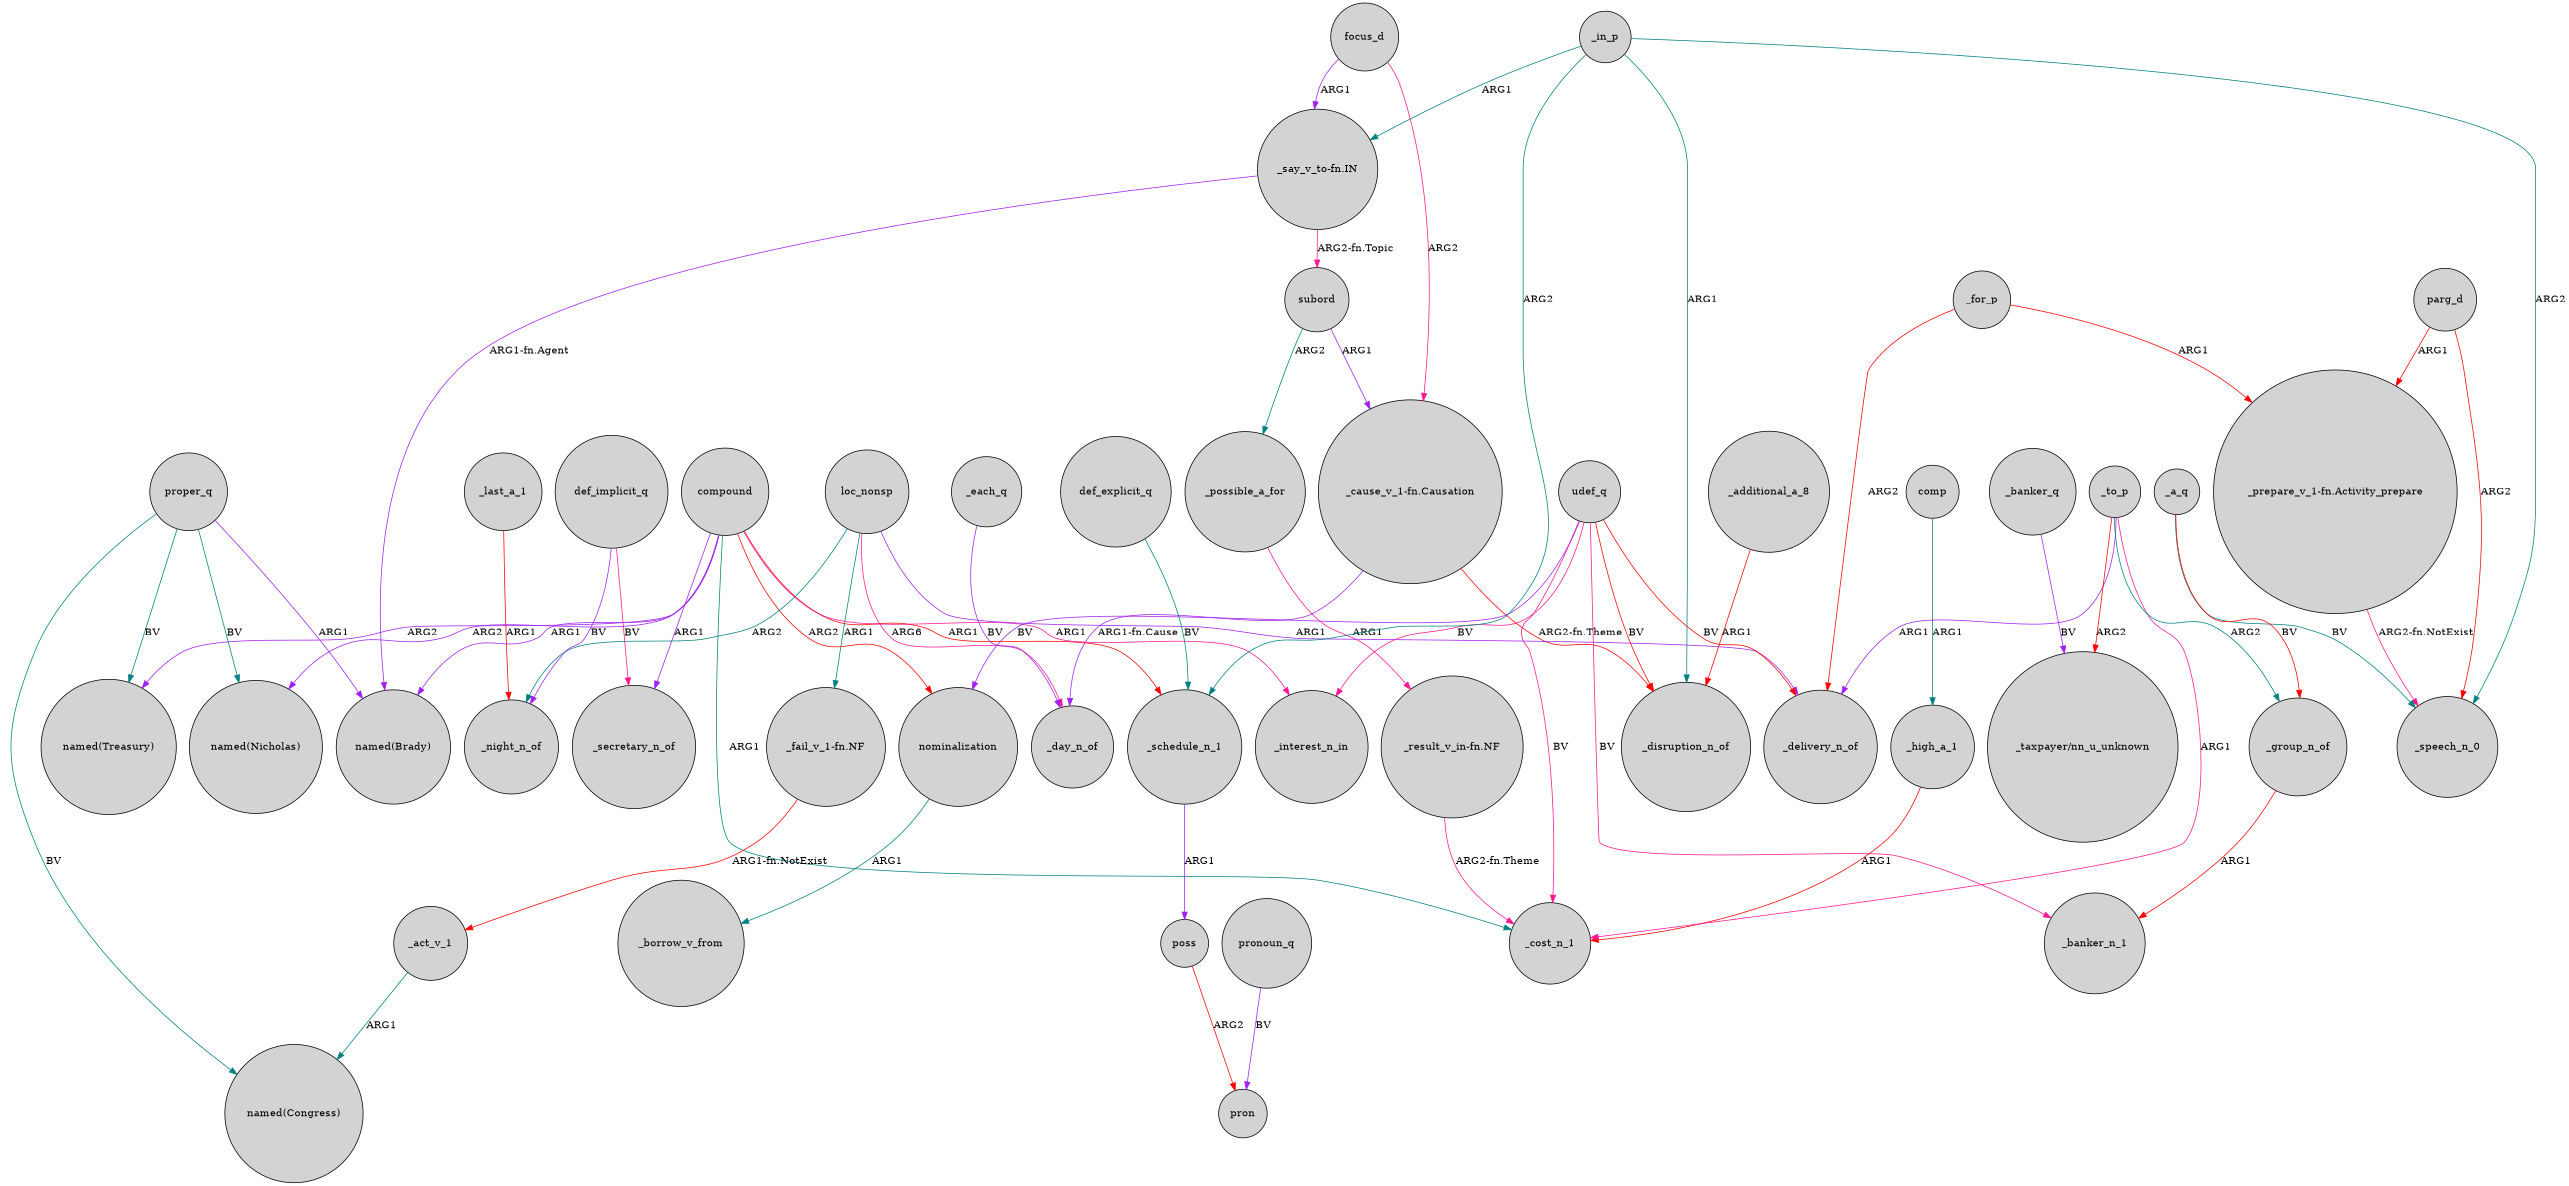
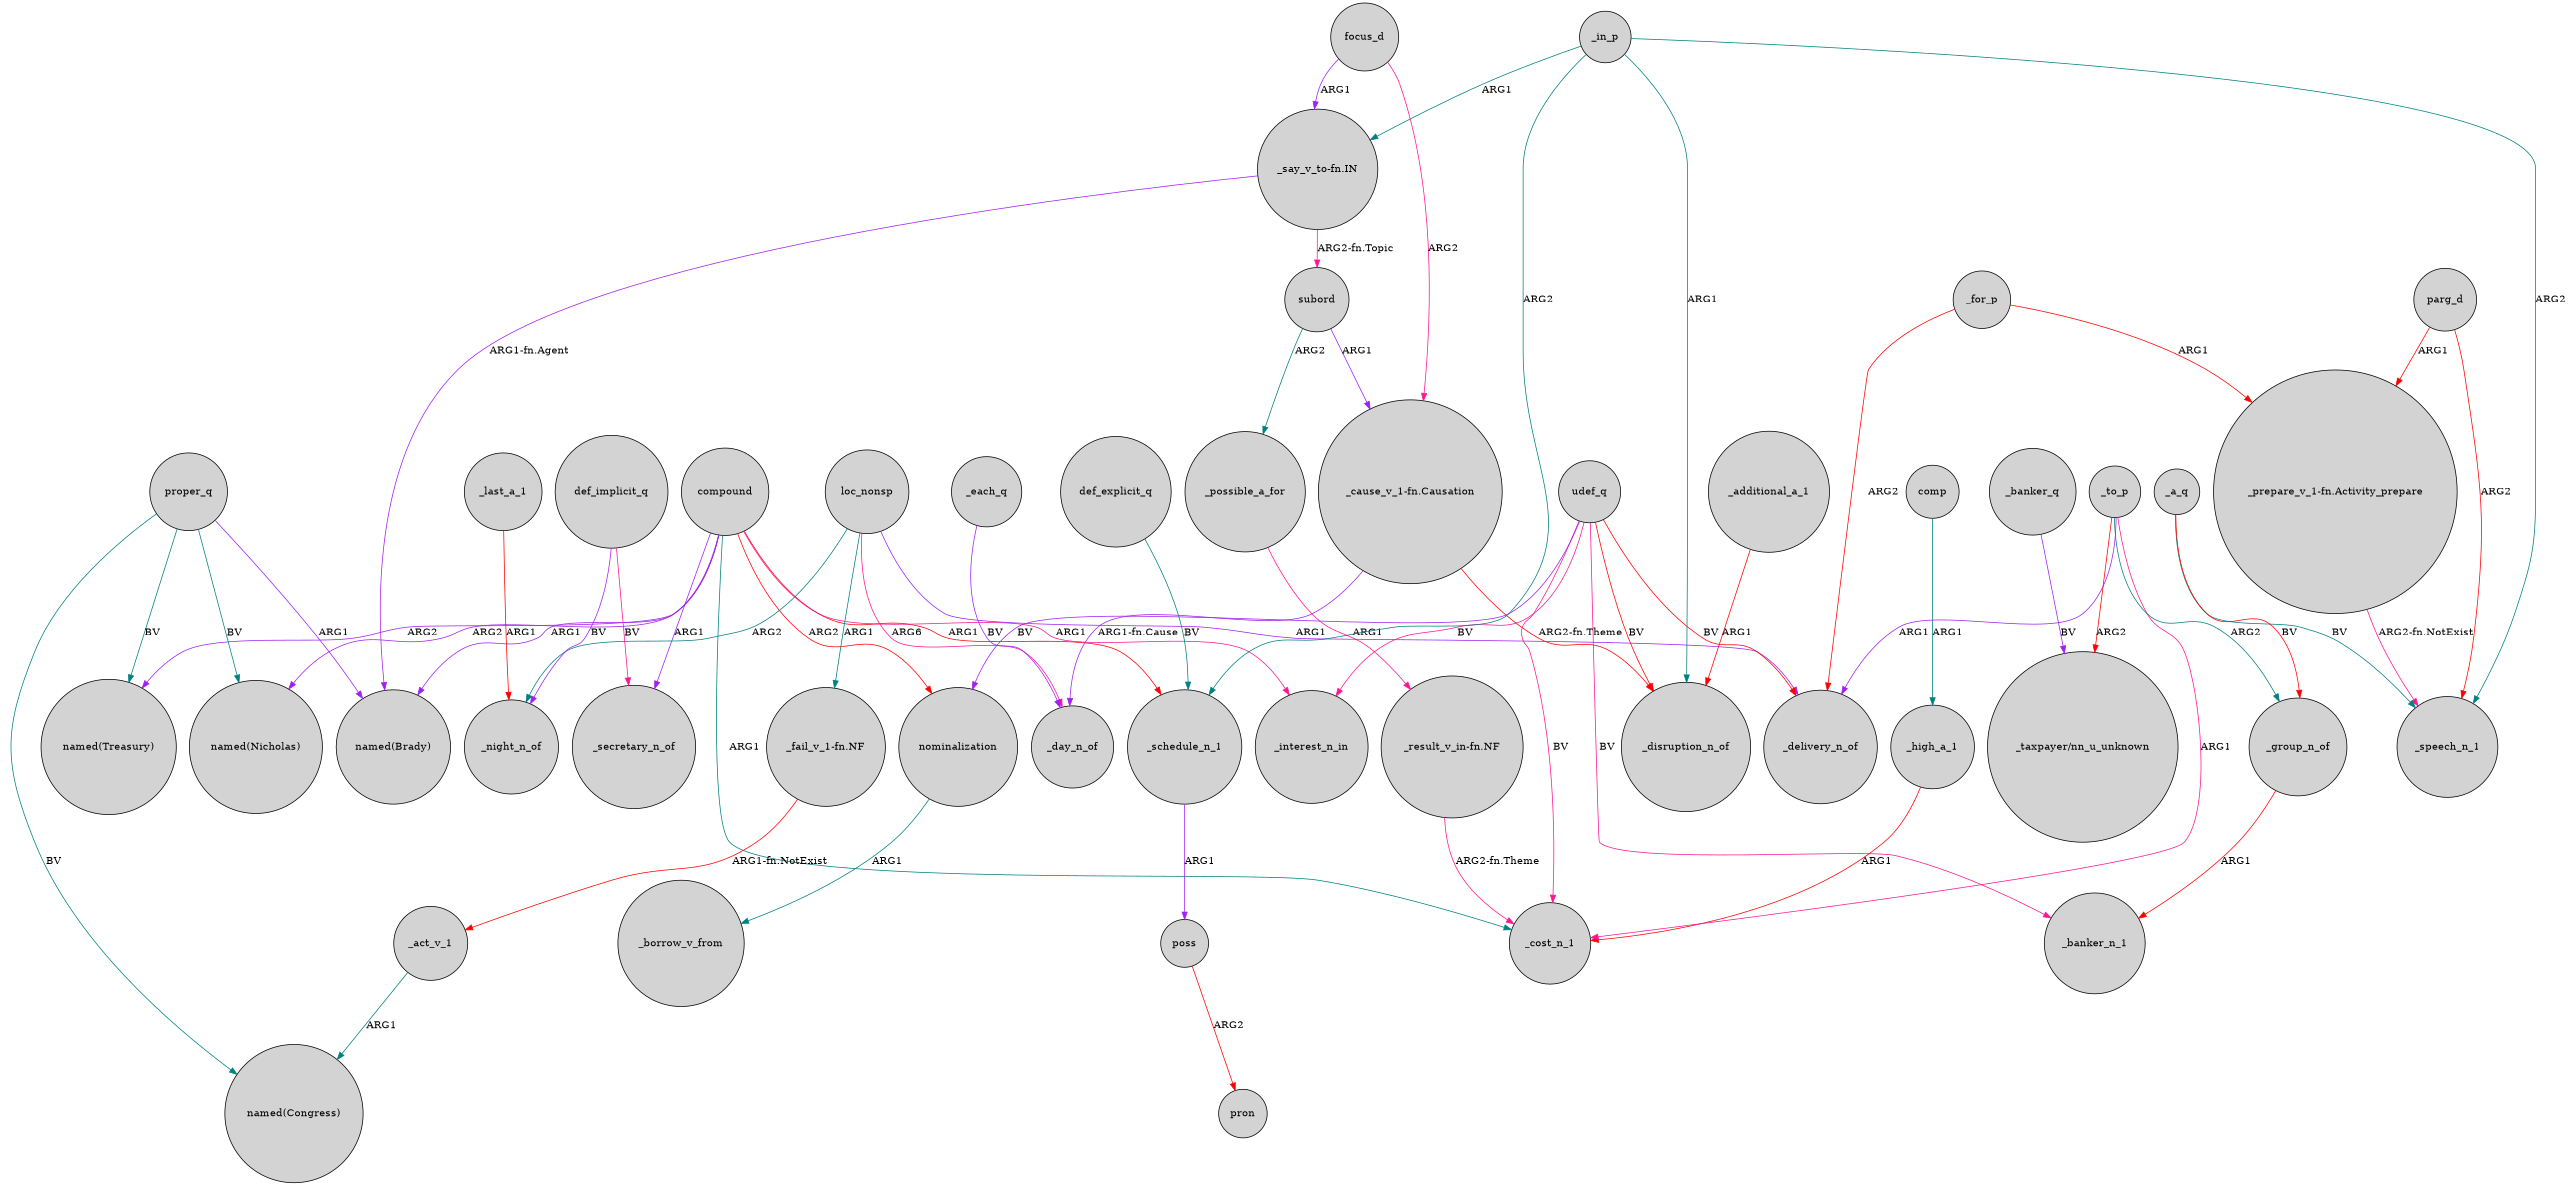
node "_additional_a_8": label "_additional_a_8" -> "_additional_a_1"
node "_speech_n_0": label "_speech_n_0" -> "_speech_n_1"
node "pronoun_q": removed
